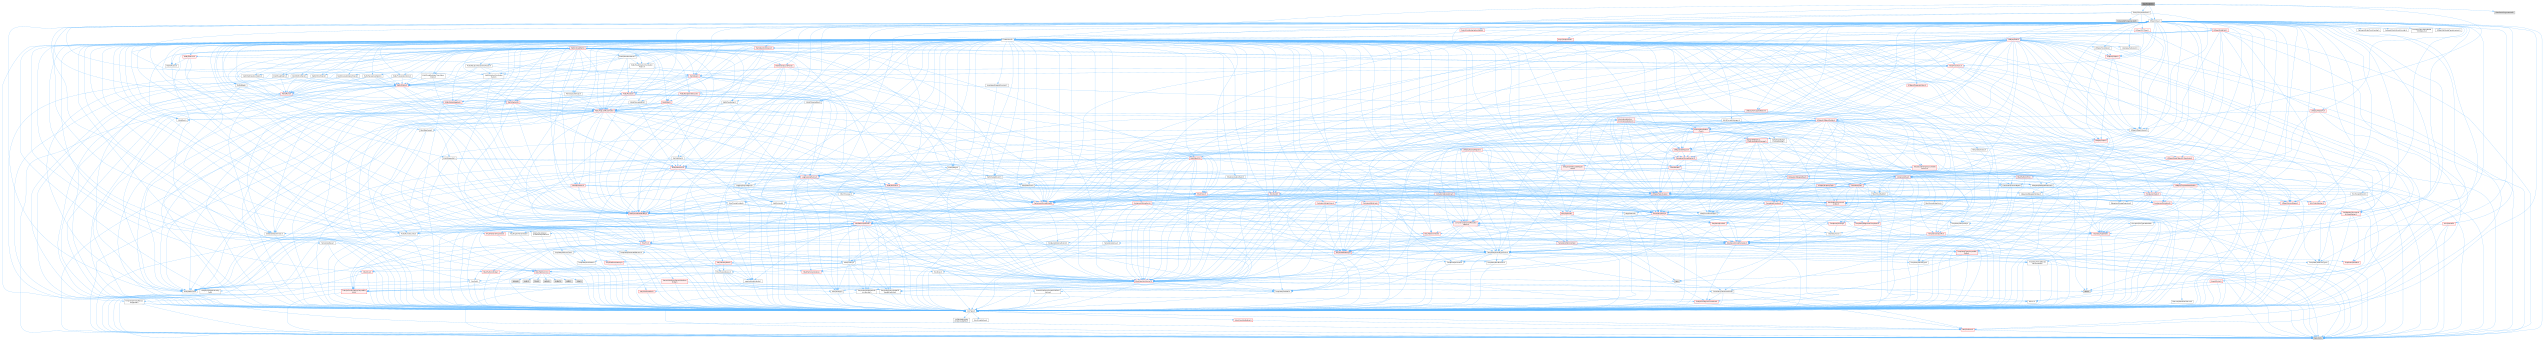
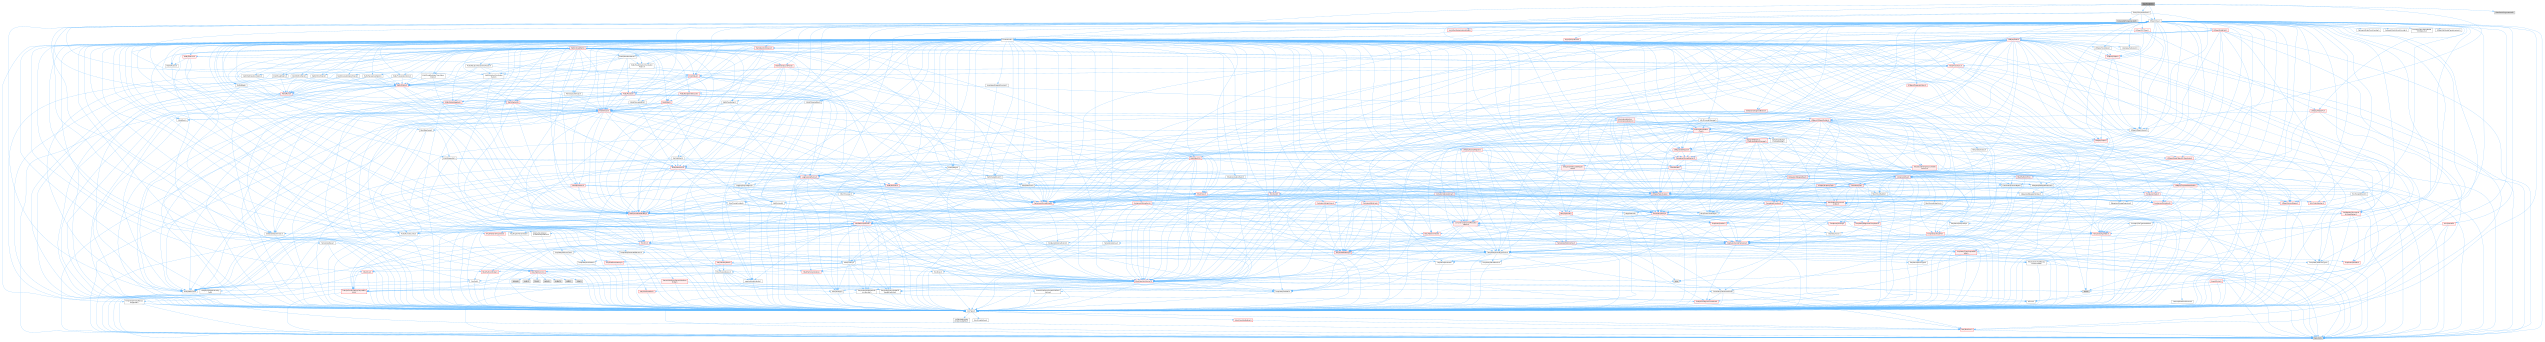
node "Math/TopLevelAssetPath.h": label "Math/TopLevelAssetPath.h" -> "Math/Vector.h"
